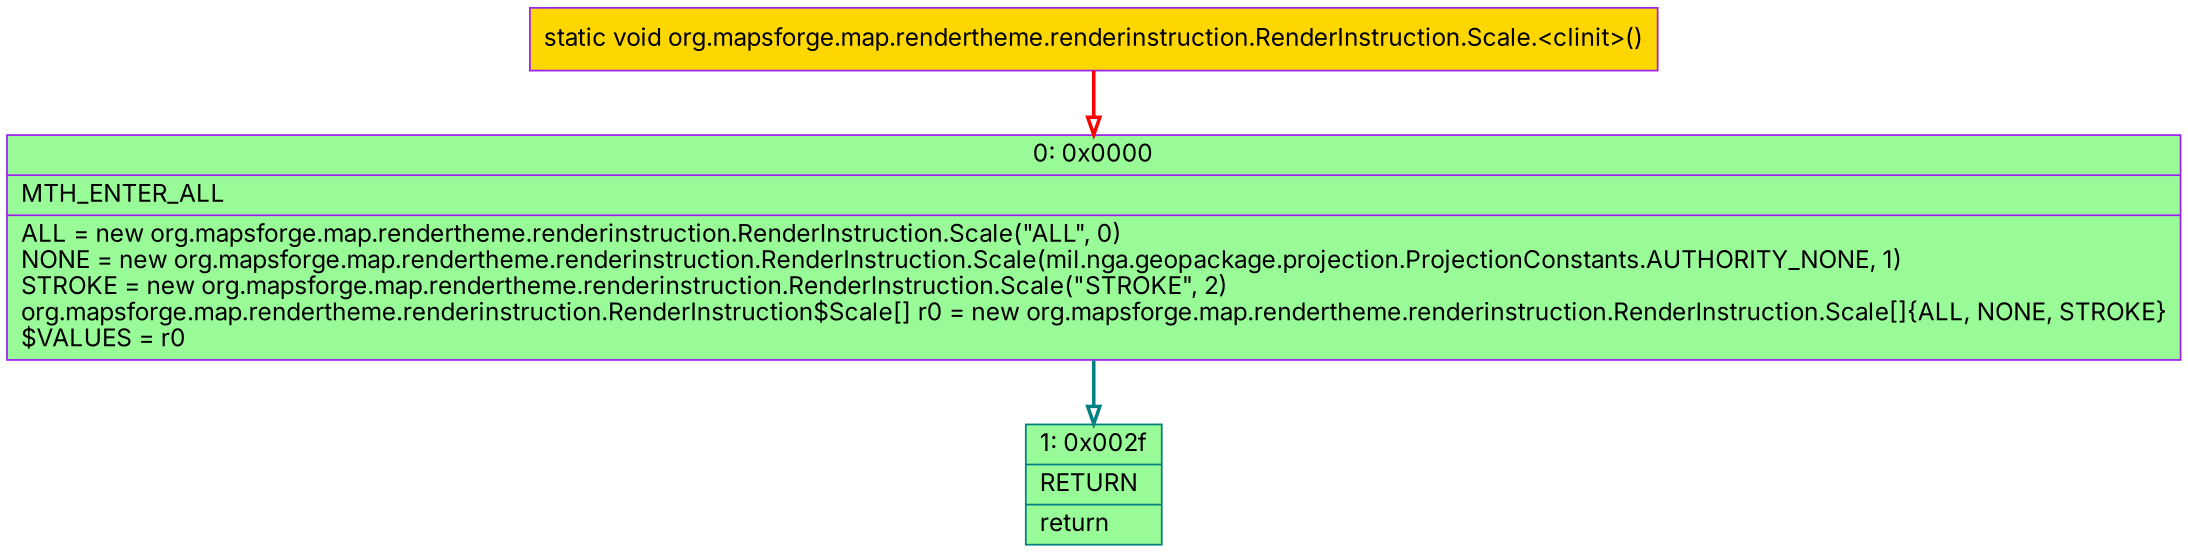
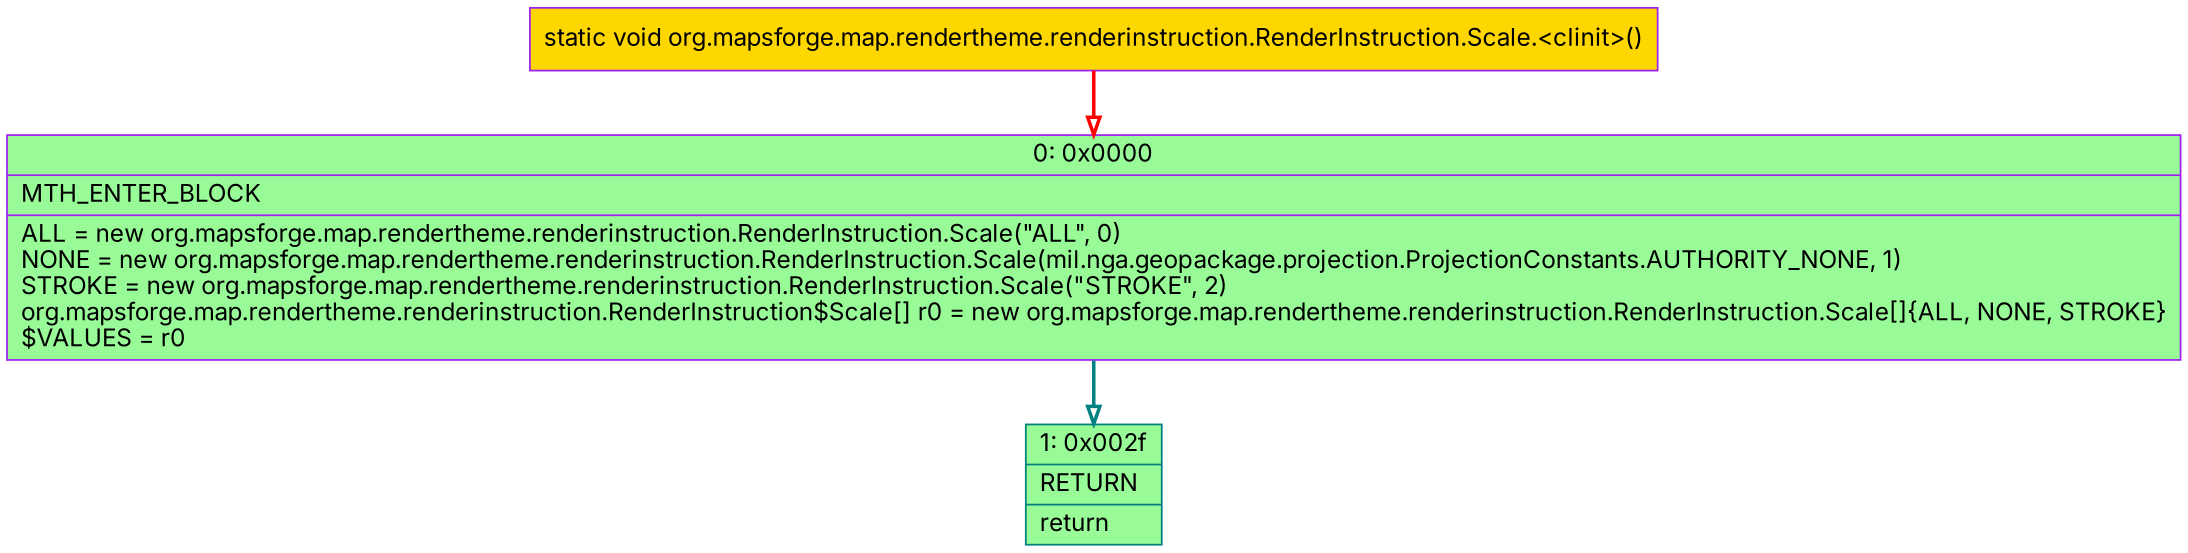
node "0: 0x0000": text "MTH_ENTER_ALL" -> "MTH_ENTER_BLOCK"
